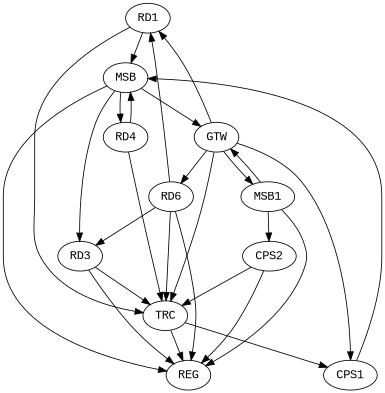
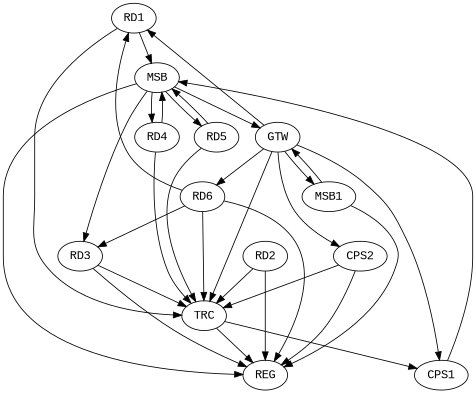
node "RD5": added
edge "MSB1" -> "CPS2": now "GTW" -> "CPS2"
node "RD2": added
